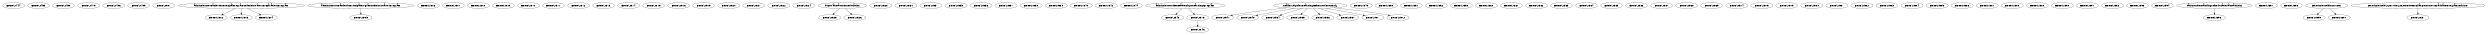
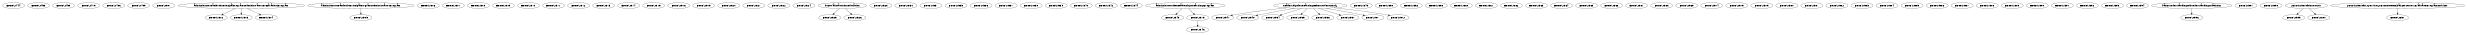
node "EDLPS_551": removed
node "basic_understanding_of_educational_statistics": label "basic_understanding_of_educational_statistics" -> "basic_understanding_of_understanding_statistics"
